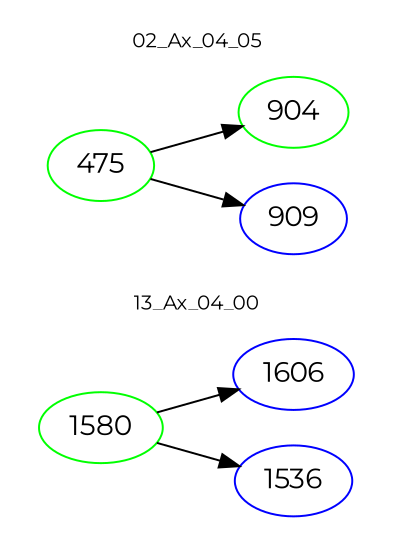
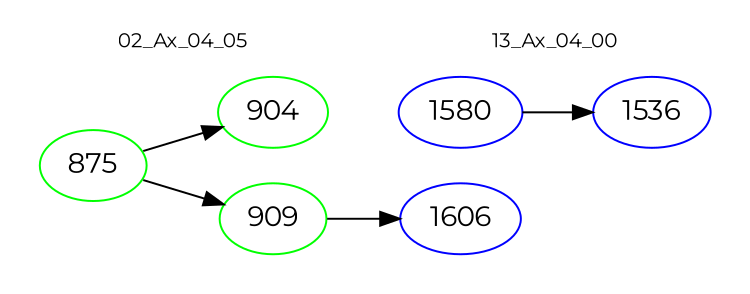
node "475": label "475" -> "875"
node "909": color blue -> green
edge "1580" -> "1606": now "909" -> "1606"
node "1580": color green -> blue
